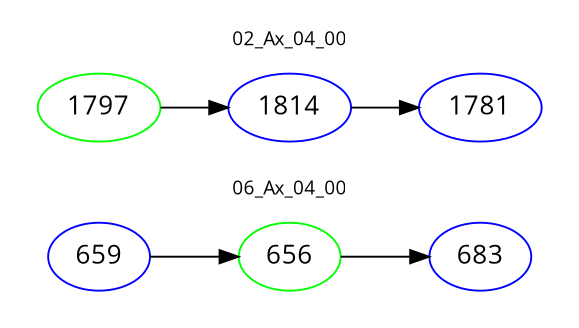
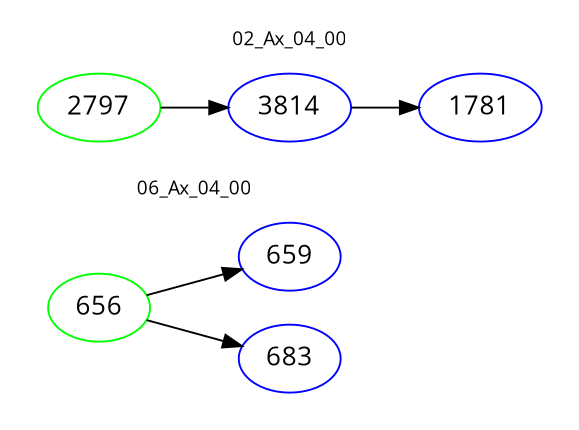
node "1797": label "1797" -> "2797"
node "1814": label "1814" -> "3814"
edge "659" -> "656": reversed
